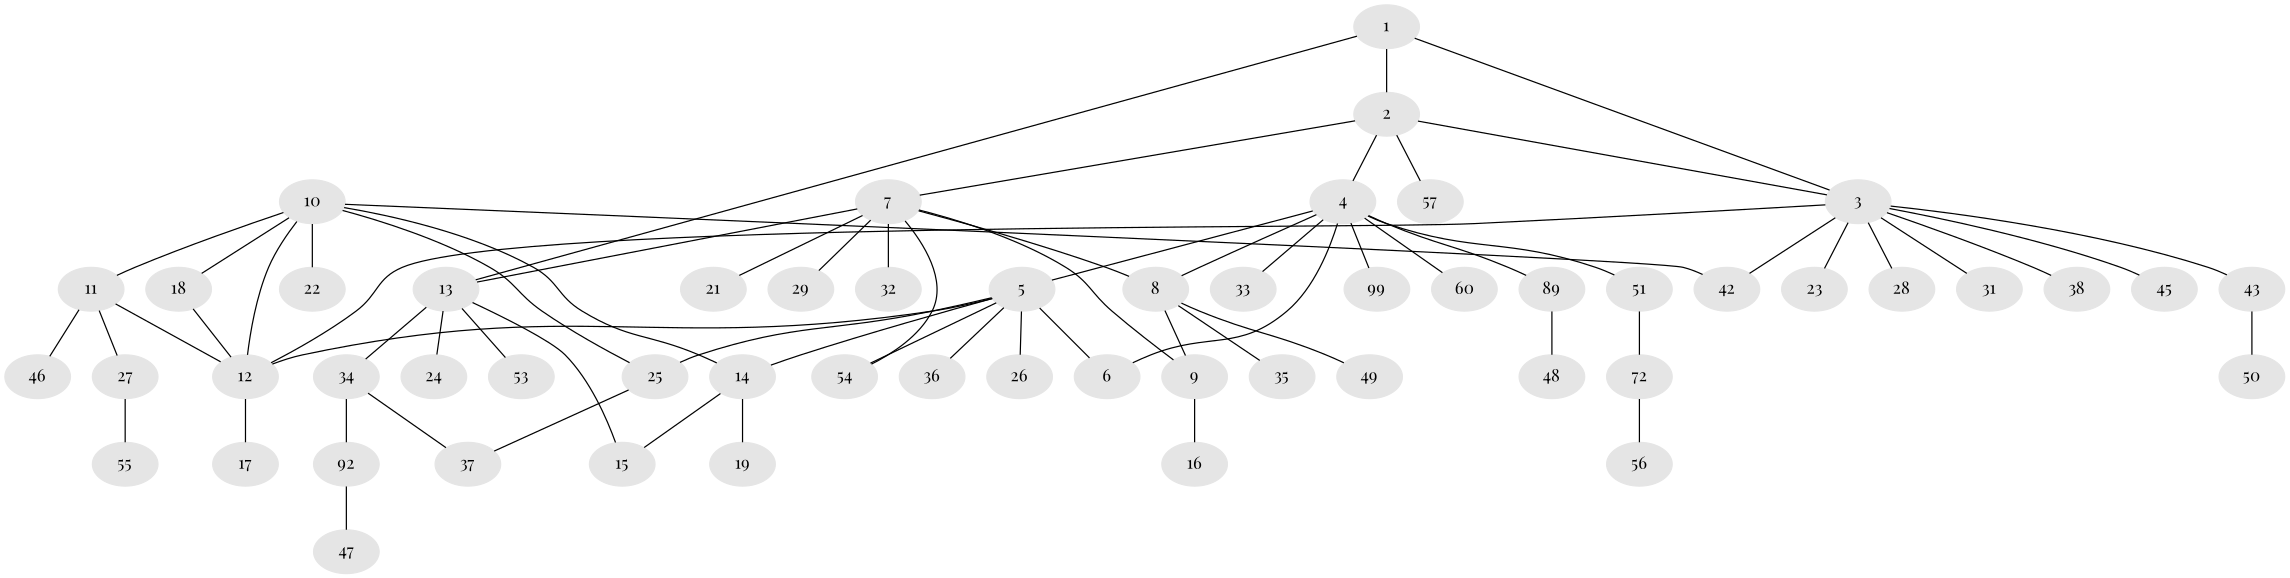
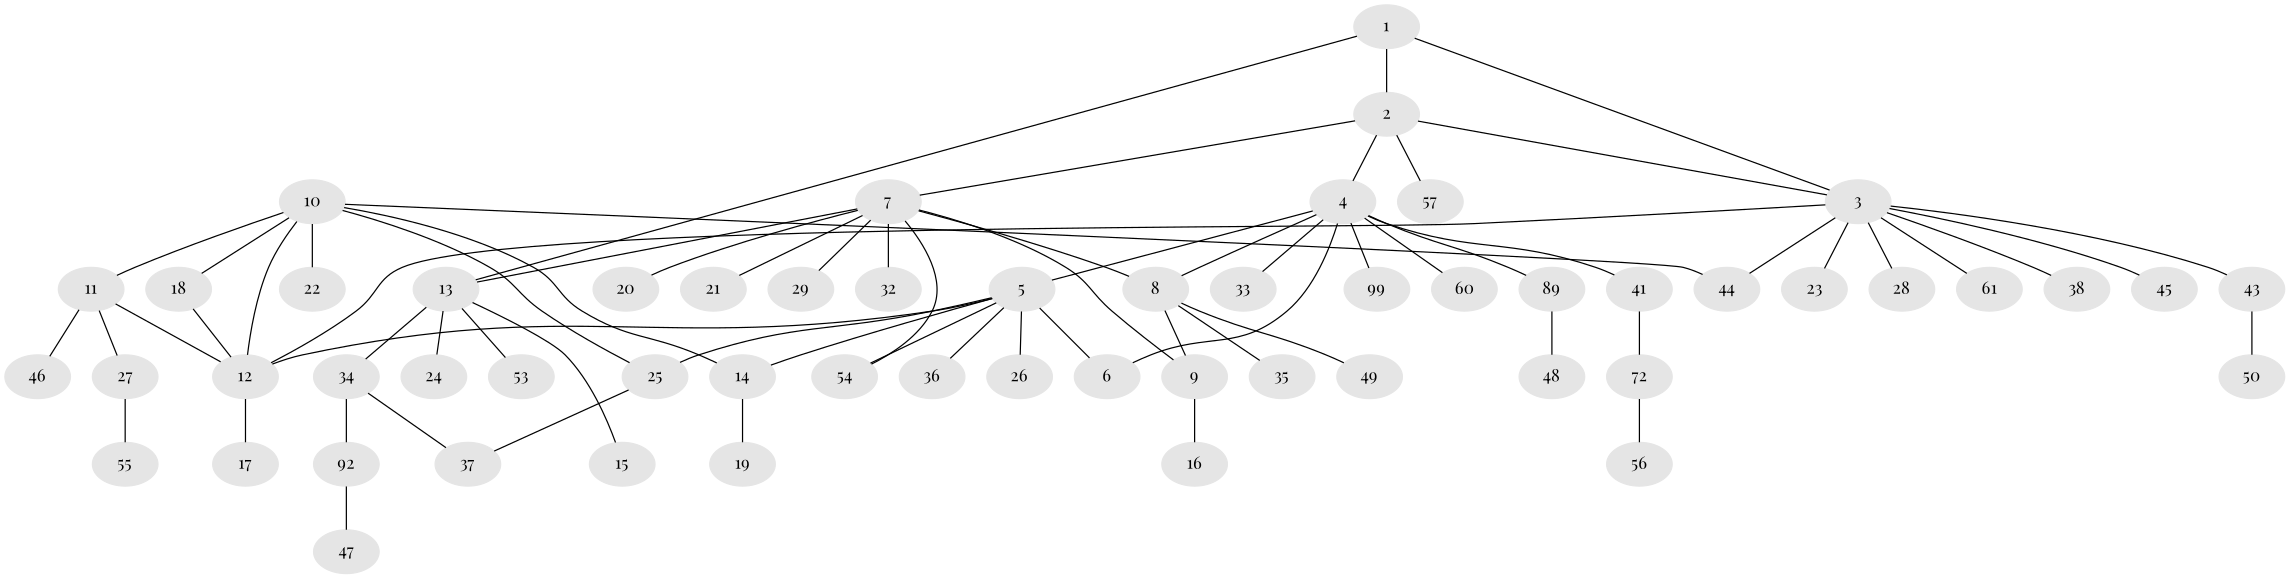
node "20": added
node "51": label "51" -> "41"
node "42": label "42" -> "44"
node "31": label "31" -> "61"
edge "14" -- "15": removed
